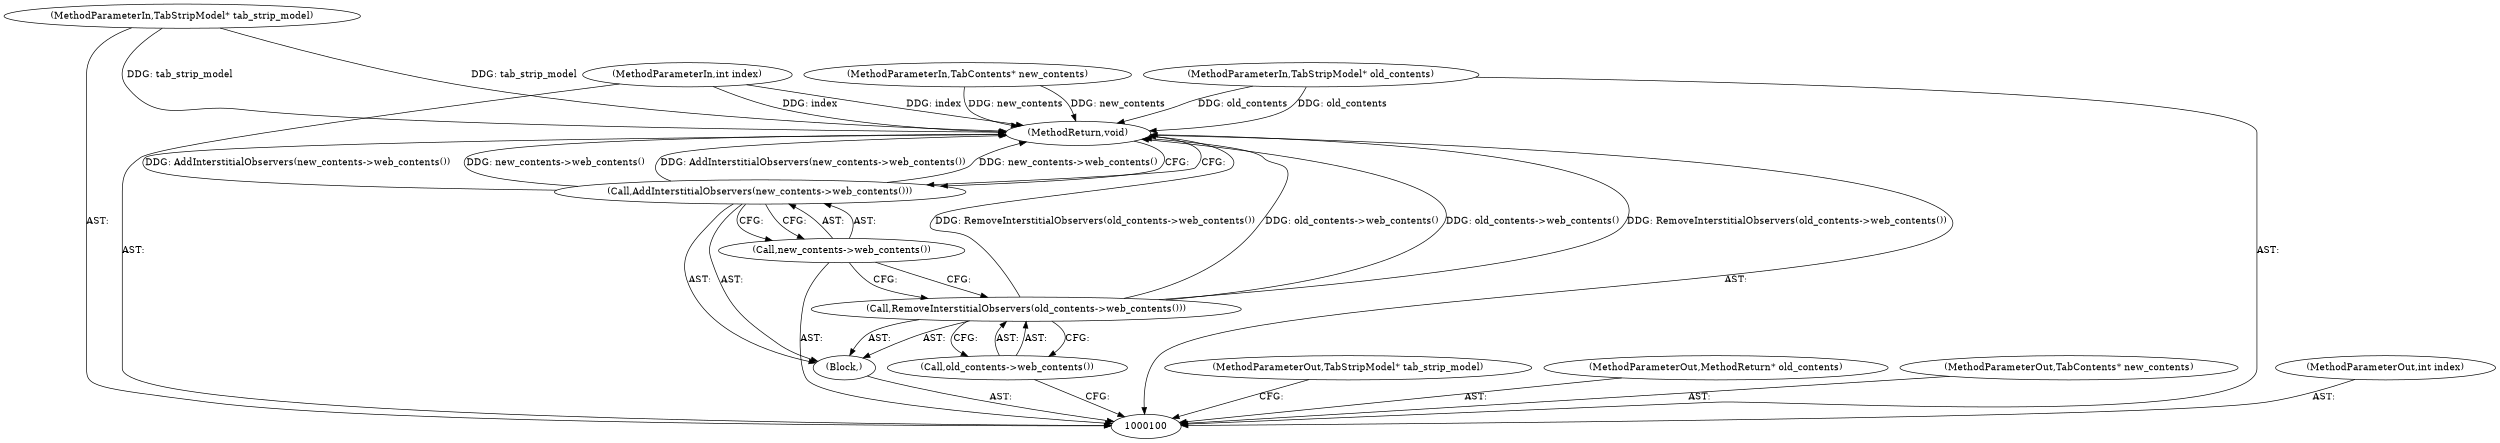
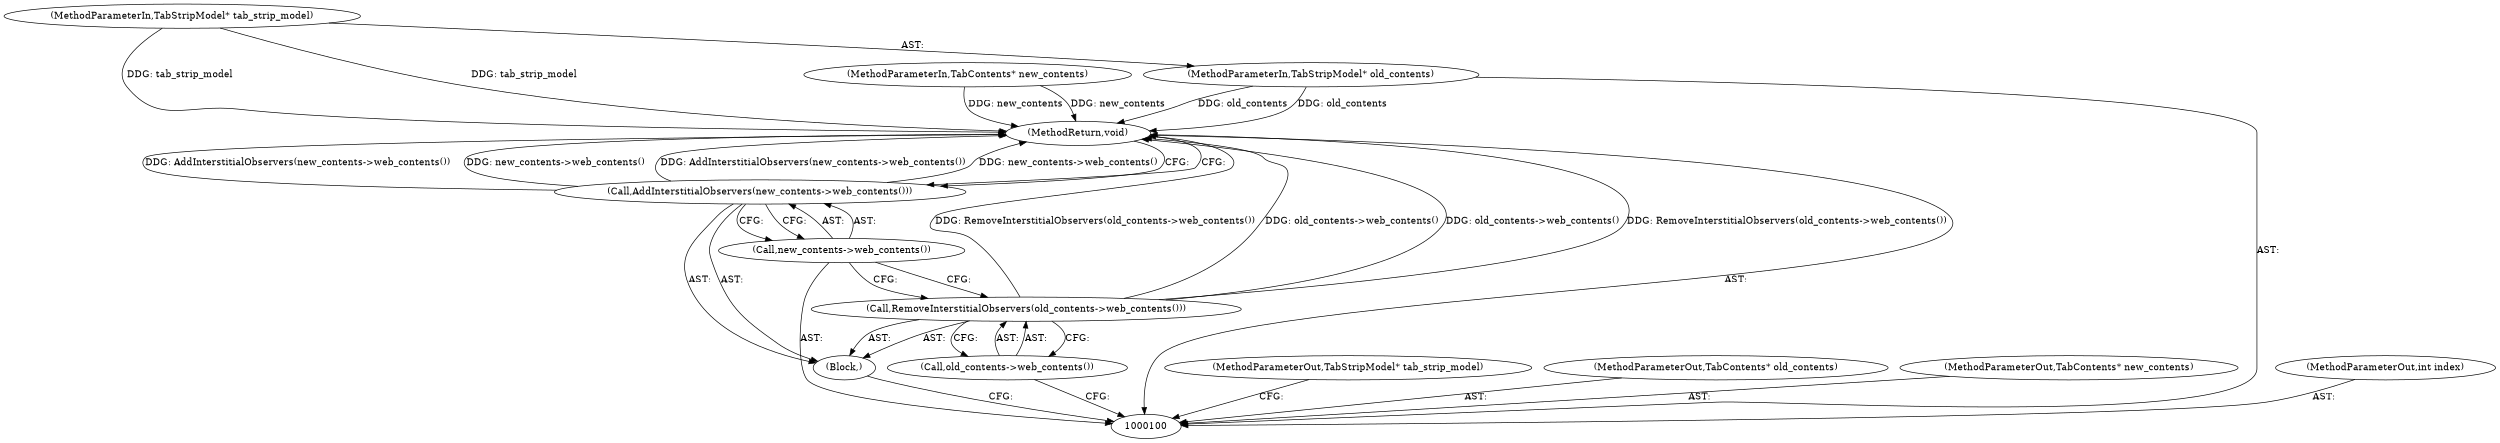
node "(MethodParameterIn,int index)": removed
node "(MethodParameterOut,MethodReturn* old_contents)": label "(MethodParameterOut,MethodReturn* old_contents)" -> "(MethodParameterOut,TabContents* old_contents)"
edge "(Block,)" -> "1000100": label "AST: " -> "CFG: "
edge "(MethodParameterIn,TabStripModel* tab_strip_model)" -> "1000100": now "(MethodParameterIn,TabStripModel* tab_strip_model)" -> "(MethodParameterIn,TabStripModel* old_contents)"
